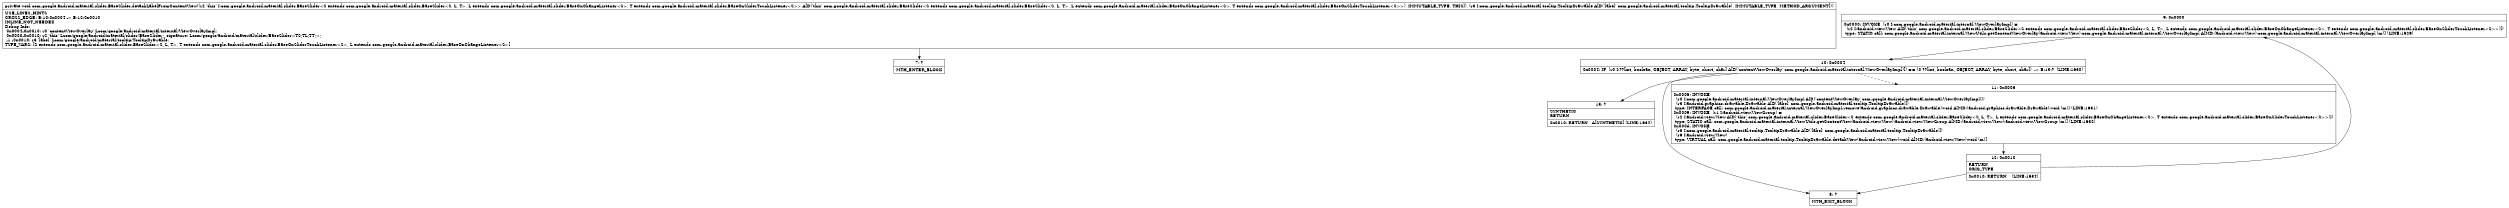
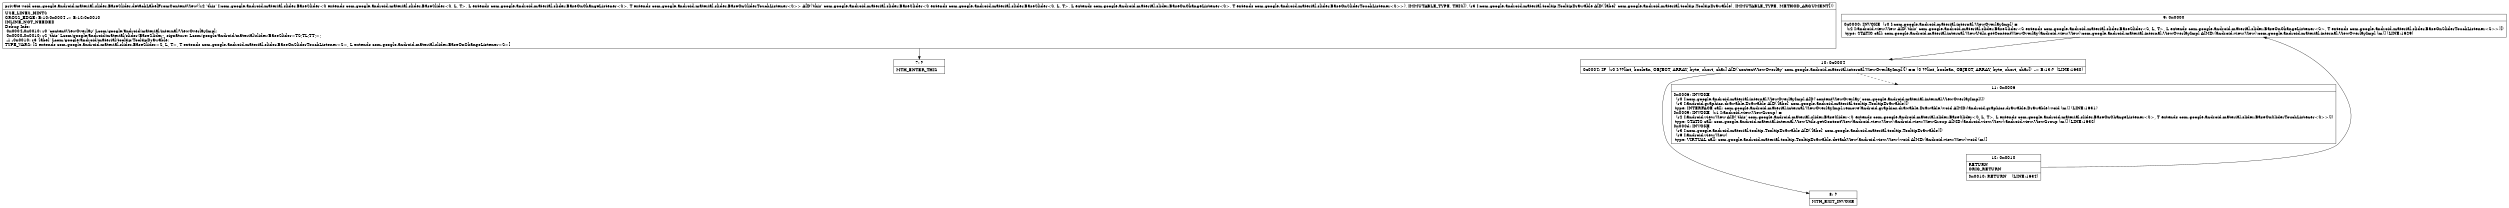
node "7: ?": text "MTH_ENTER_BLOCK" -> "MTH_ENTER_THIS"
node "13: ?": removed
edge "11: 0x0006" -> "12: 0x0010": removed
node "12: 0x0010": text "ORIG_TYPE" -> "ORIG_RETURN"
edge "12: 0x0010" -> "8: ?": removed
node "8: ?": text "MTH_EXIT_BLOCK" -> "MTH_EXIT_INVOKE"
